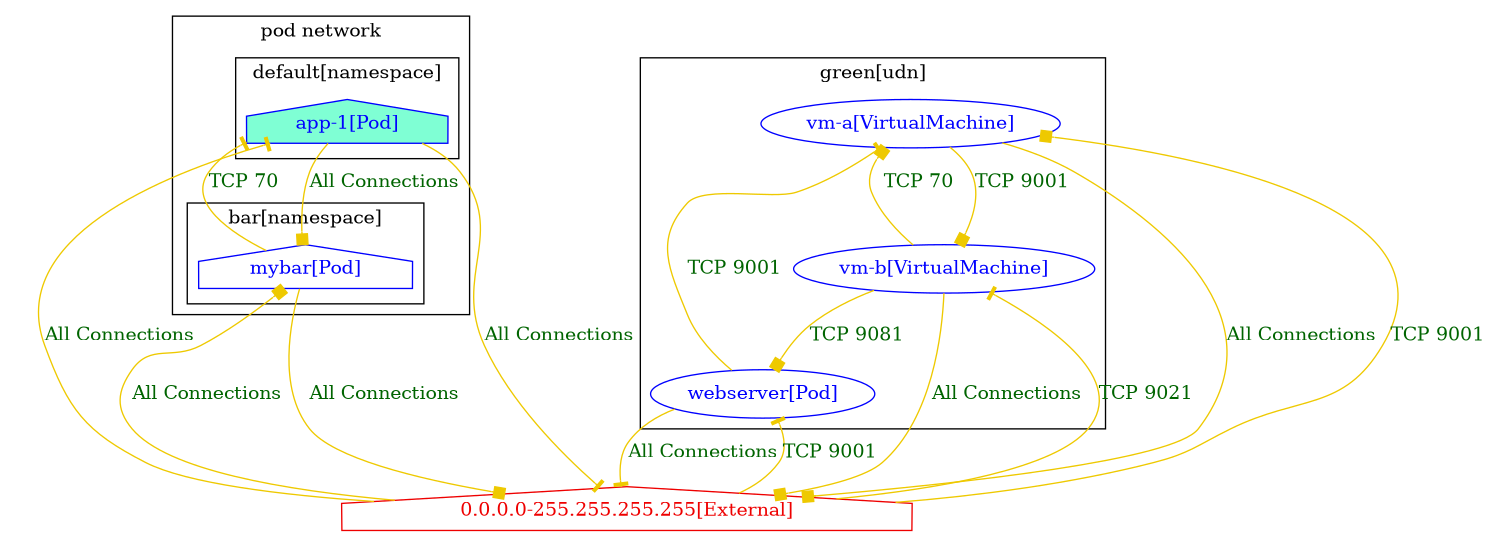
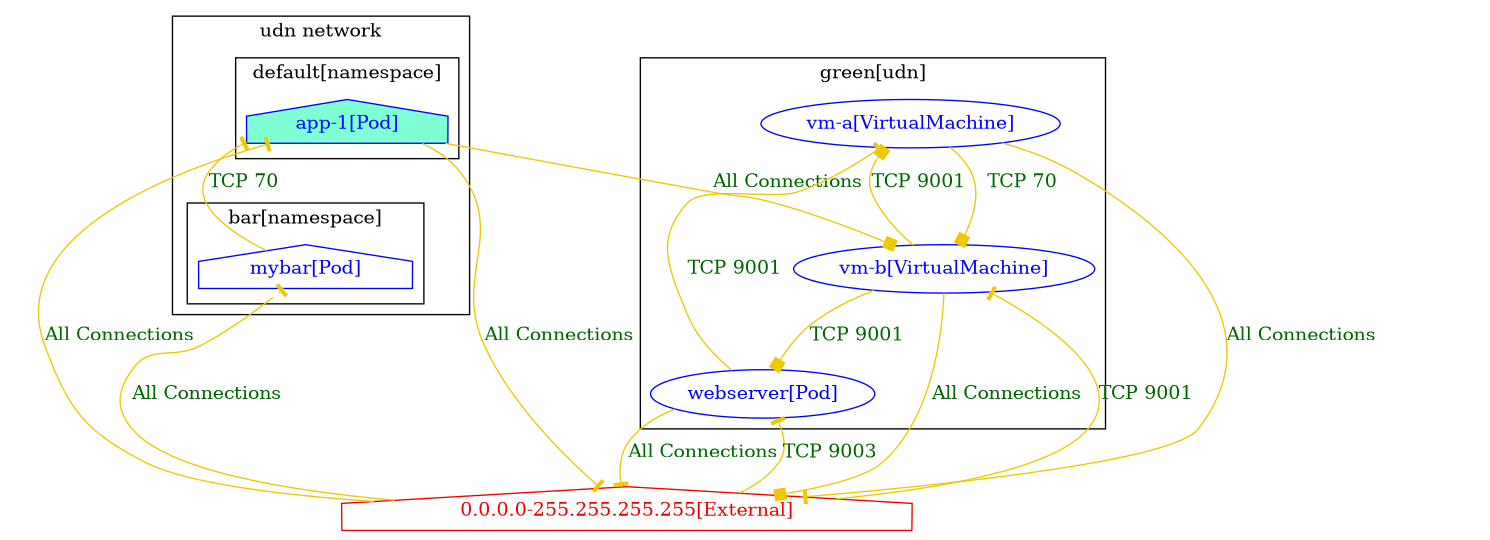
cluster "pod network": label "pod network" -> "udn network"
edge "vm-b[VirtualMachine]" -> "vm-a[VirtualMachine]": label "TCP 70" -> "TCP 9001"
edge "vm-a[VirtualMachine]" -> "vm-b[VirtualMachine]": label "TCP 9001" -> "TCP 70"
edge "app-1[Pod]" -> "mybar[Pod]": now "app-1[Pod]" -> "vm-b[VirtualMachine]"
edge "vm-b[VirtualMachine]" -> "webserver[Pod]": label "TCP 9081" -> "TCP 9001"
edge "0.0.0.0-255.255.255.255[External]" -> "vm-a[VirtualMachine]": removed, label "TCP 9001"
edge "0.0.0.0-255.255.255.255[External]" -> "vm-b[VirtualMachine]": label "TCP 9021" -> "TCP 9001"
edge "vm-a[VirtualMachine]" -> "0.0.0.0-255.255.255.255[External]": arrowhead box -> tee
edge "mybar[Pod]" -> "0.0.0.0-255.255.255.255[External]": removed, label "All Connections"
edge "0.0.0.0-255.255.255.255[External]" -> "mybar[Pod]": arrowhead box -> tee
edge "0.0.0.0-255.255.255.255[External]" -> "webserver[Pod]": label "TCP 9001" -> "TCP 9003"
